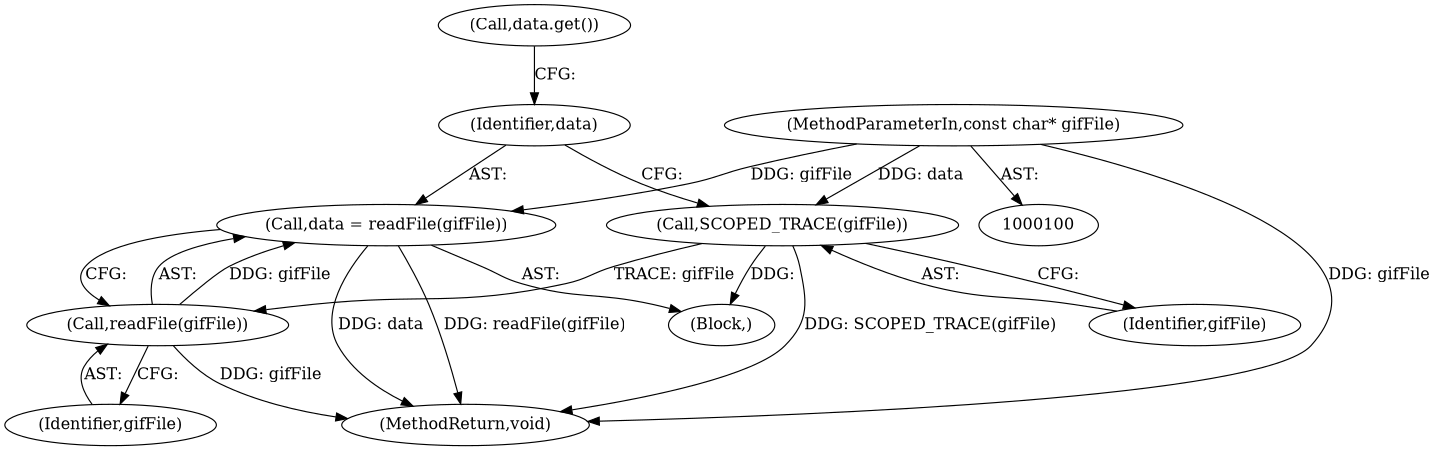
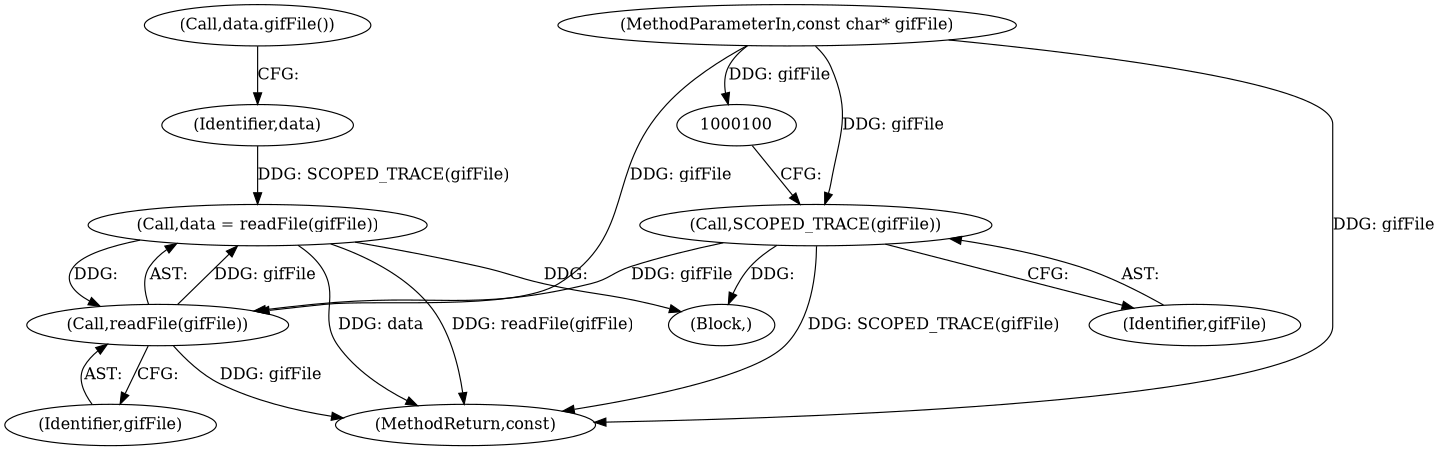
node "(Call,data.get())": label "(Call,data.get())" -> "(Call,data.gifFile())"
edge "(Identifier,data)" -> "(Call,data = readFile(gifFile))": label "AST: " -> "DDG: SCOPED_TRACE(gifFile)"
edge "(MethodParameterIn,const char* gifFile)" -> "(Call,SCOPED_TRACE(gifFile))": label "DDG: data" -> "DDG: gifFile"
edge "(MethodParameterIn,const char* gifFile)" -> "1000100": label "AST: " -> "DDG: gifFile"
edge "(Identifier,data)" -> "(Call,SCOPED_TRACE(gifFile))": now "1000100" -> "(Call,SCOPED_TRACE(gifFile))"
edge "(MethodParameterIn,const char* gifFile)" -> "(Call,data = readFile(gifFile))": now "(MethodParameterIn,const char* gifFile)" -> "(Call,readFile(gifFile))"
edge "(Call,data = readFile(gifFile))" -> "(Call,readFile(gifFile))": label "CFG: " -> "DDG: "
edge "(Call,data = readFile(gifFile))" -> "(Block,)": label "AST: " -> "DDG: "
edge "(Call,SCOPED_TRACE(gifFile))" -> "(Call,readFile(gifFile))": label "TRACE: gifFile" -> "DDG: gifFile"
node "(MethodReturn,void)": label "(MethodReturn,void)" -> "(MethodReturn,const)"
